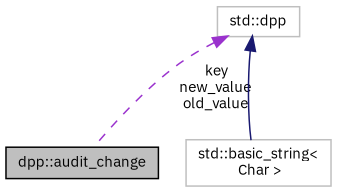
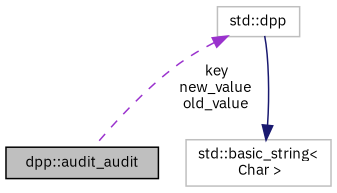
edge "std::basic_string< Char >" -> "std::dpp": reversed
node "dpp::audit_change": label "dpp::audit_change" -> "dpp::audit_audit"
